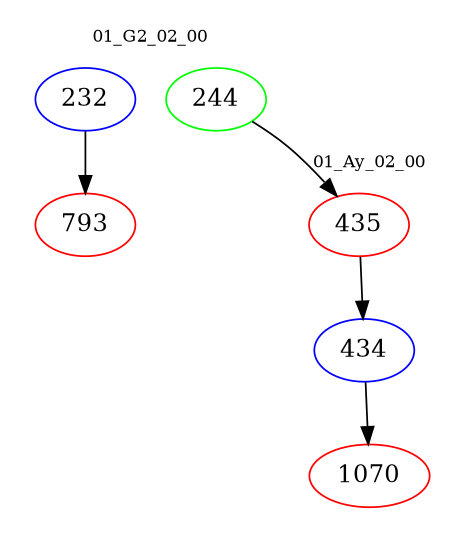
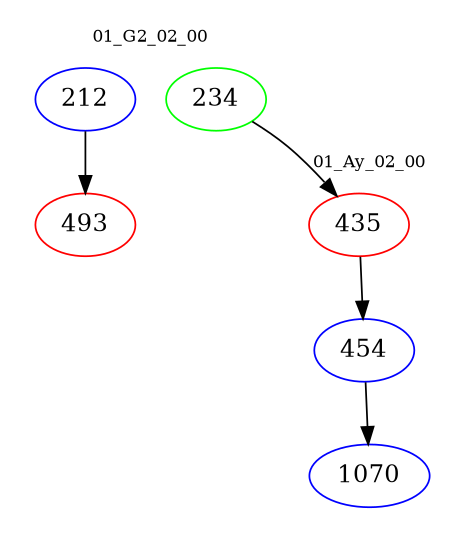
node "232": label "232" -> "212"
node "244": label "244" -> "234"
node "793": label "793" -> "493"
node "434": label "434" -> "454"
node "1070": color red -> blue
